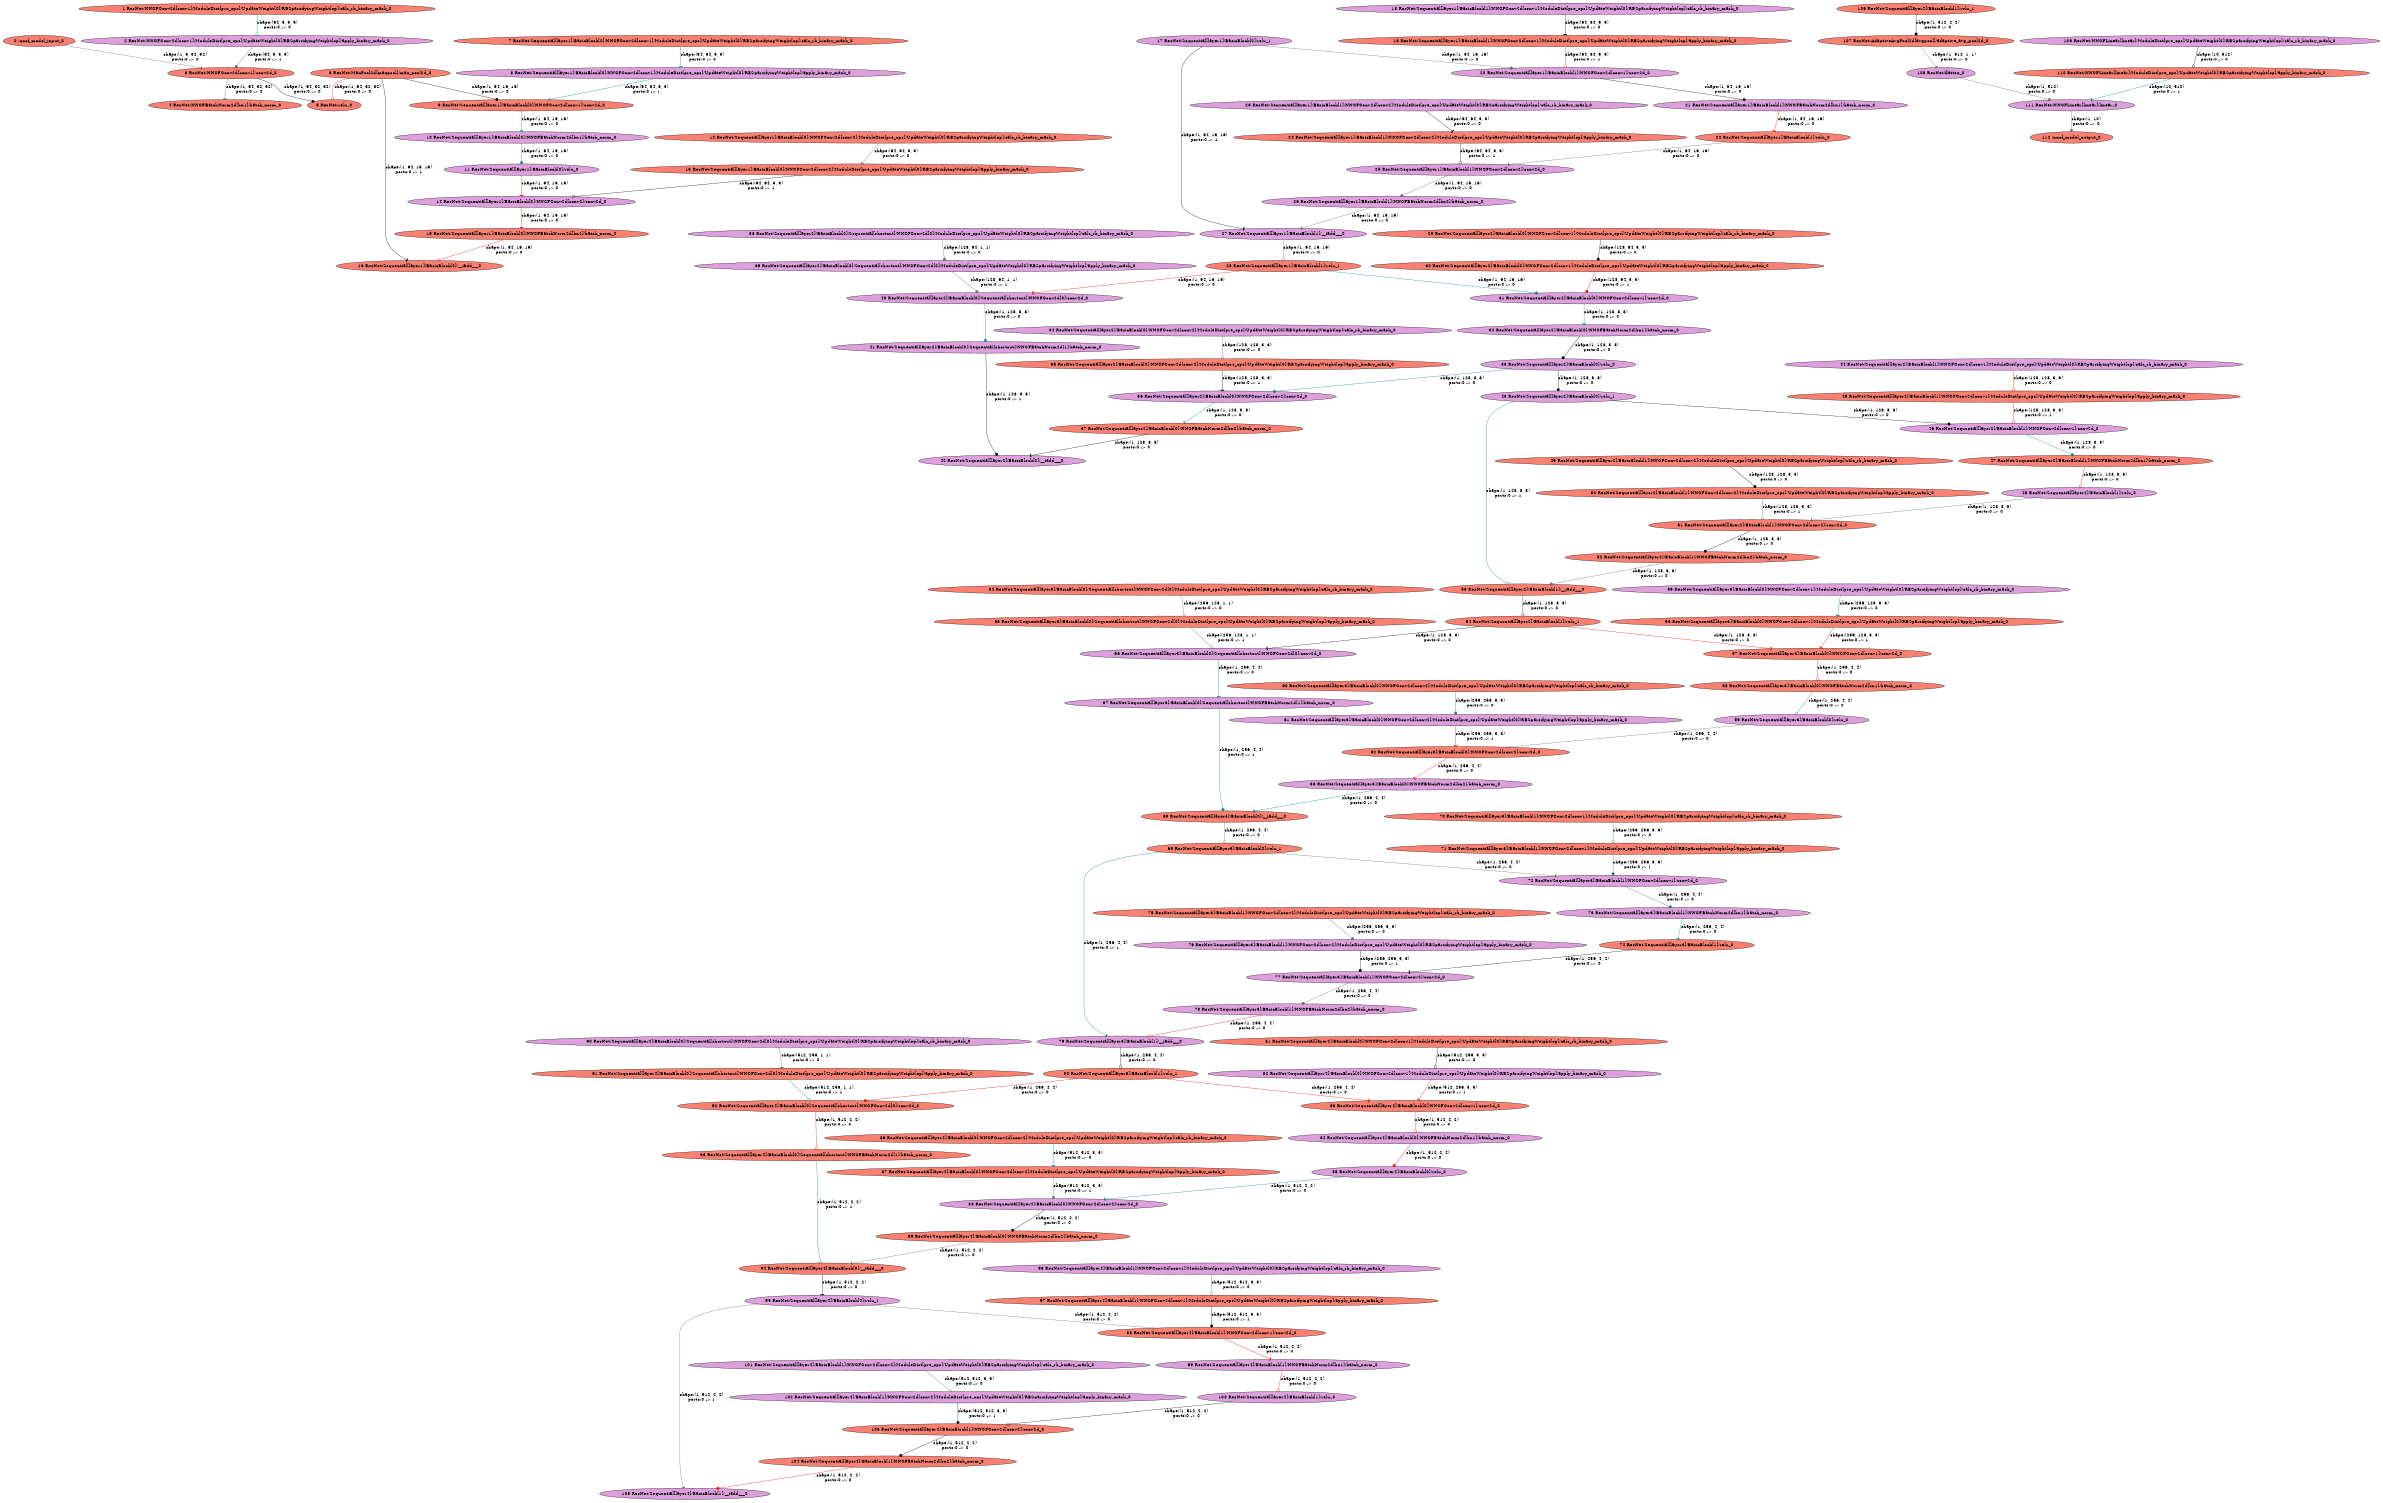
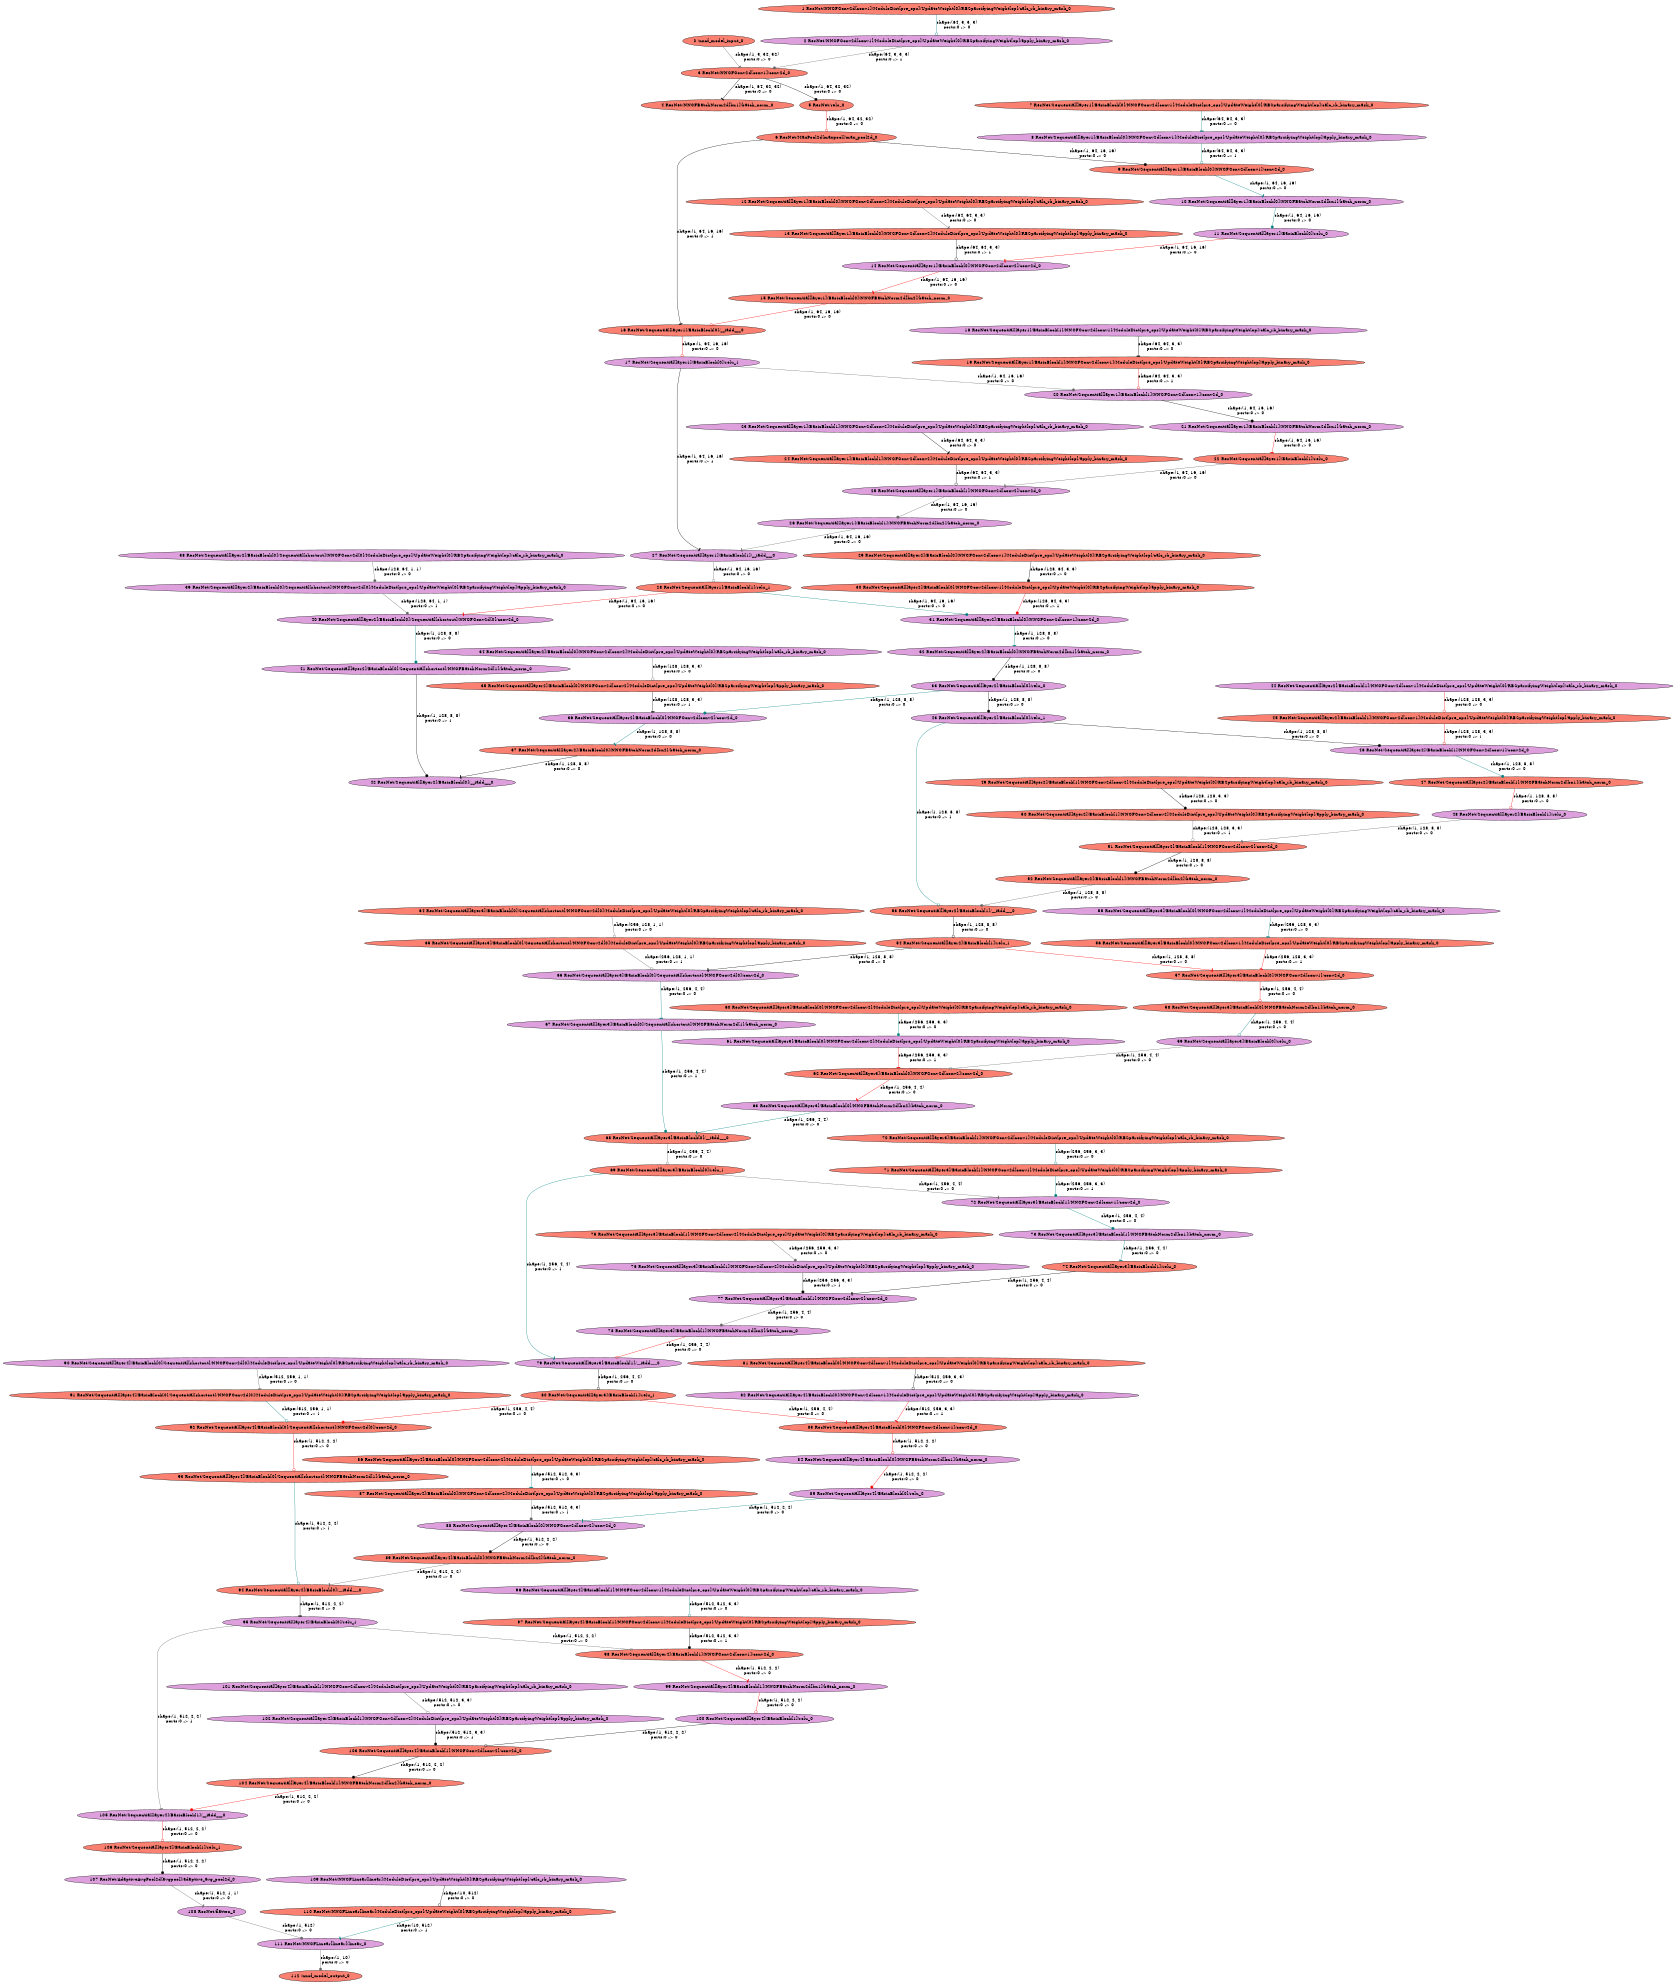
node "107 ResNet/AdaptiveAvgPool2d[avgpool]/adaptive_avg_pool2d_0": fillcolor salmon -> plum
edge "6 ResNet/MaxPool2d[maxpool]/max_pool2d_0" -> "5 ResNet/relu_0": reversed
edge "3 ResNet/NNCFConv2d[conv1]/conv2d_0" -> "4 ResNet/NNCFBatchNorm2d[bn1]/batch_norm_0": color gray40 -> black
edge "16 ResNet/Sequential[layer1]/BasicBlock[0]/__iadd___0" -> "17 ResNet/Sequential[layer1]/BasicBlock[0]/relu_1": added, label "shape:(1, 64, 16, 16) ports:0 -> 0"
edge "105 ResNet/Sequential[layer4]/BasicBlock[1]/__iadd___0" -> "106 ResNet/Sequential[layer4]/BasicBlock[1]/relu_1": added, label "shape:(1, 512, 2, 2) ports:0 -> 0"
